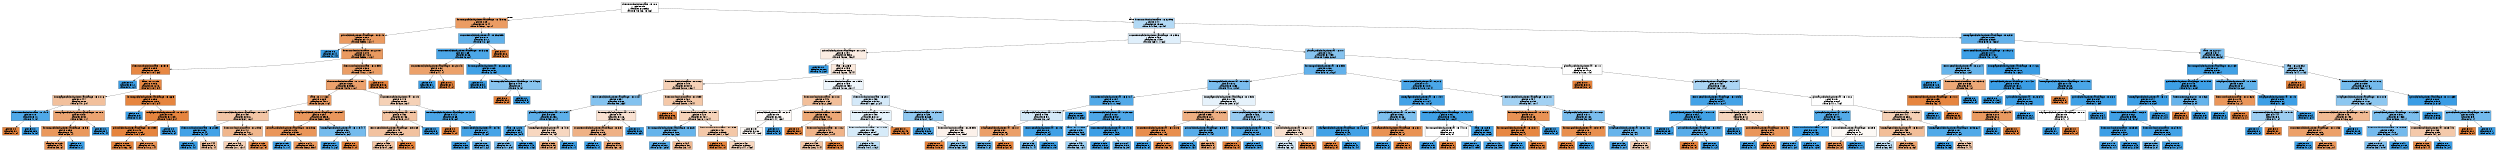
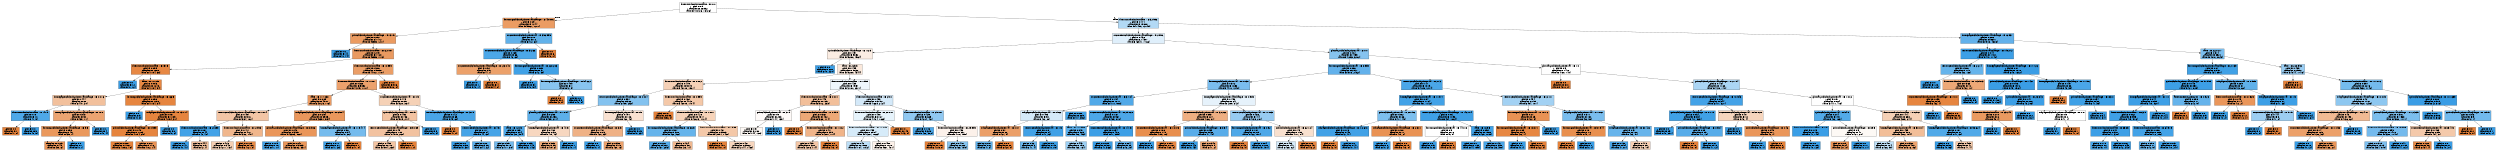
node "gini = 0.498 samples = 1018 value = [537, 481]": added
node "gini = 0.091 samples = 21 value = [1, 20]": removed
